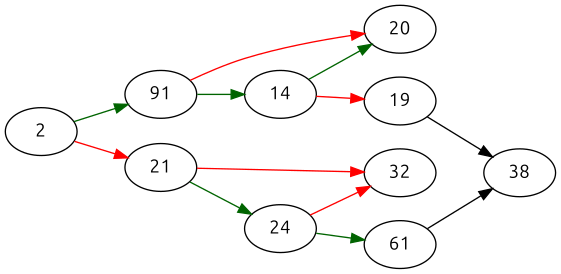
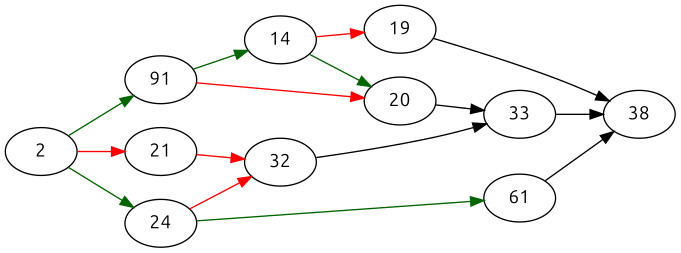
node "33": added
edge "21" -> "24": now "2" -> "24"
